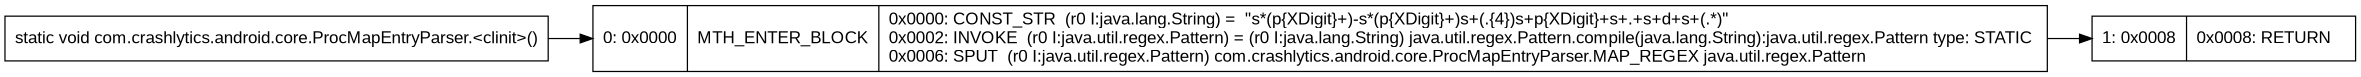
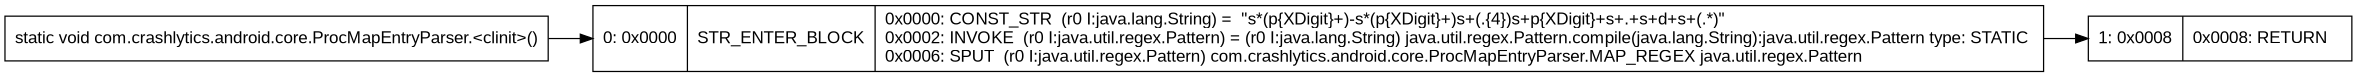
node "0: 0x0000": text "MTH_ENTER_BLOCK" -> "STR_ENTER_BLOCK"
